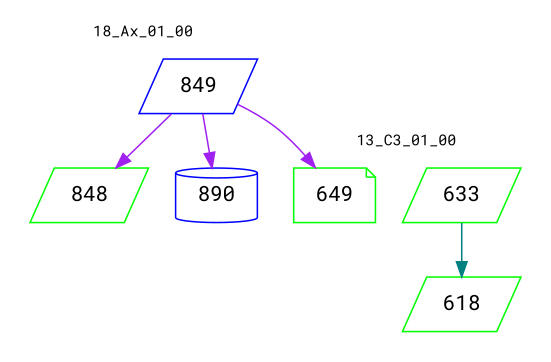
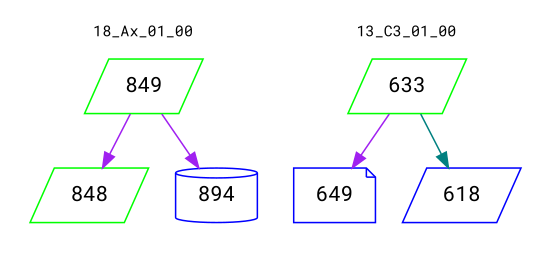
node "849": color blue -> green
edge "849" -> "649": now "633" -> "649"
node "890": label "890" -> "894"
node "649": color green -> blue
node "618": color green -> blue
